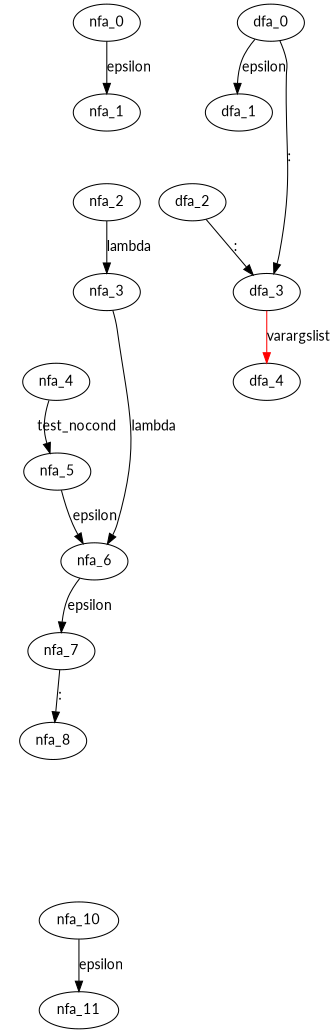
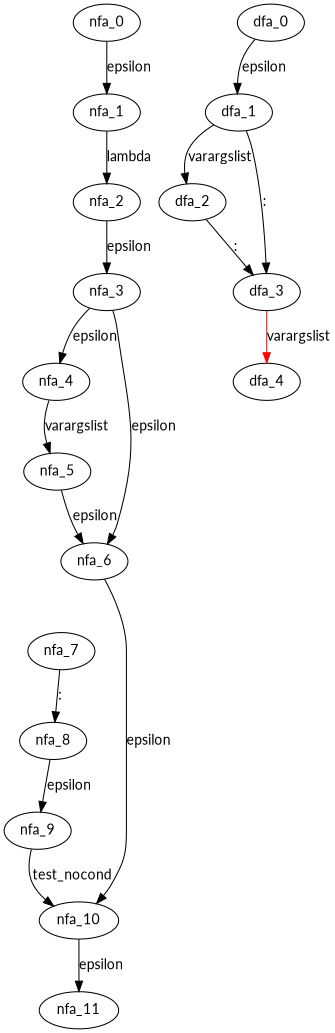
edge "dfa_1" -> "dfa_2": added, label "varargslist"
edge "nfa_1" -> "nfa_2": added, label "lambda"
edge "dfa_0" -> "dfa_3": now "dfa_1" -> "dfa_3"
edge "nfa_2" -> "nfa_3": label "lambda" -> "epsilon"
edge "nfa_3" -> "nfa_4": added, label "epsilon"
edge "nfa_4" -> "nfa_5": label "test_nocond" -> "varargslist"
edge "nfa_3" -> "nfa_6": label "lambda" -> "epsilon"
edge "nfa_6" -> "nfa_7": now "nfa_6" -> "nfa_10"
node "nfa_9": added
